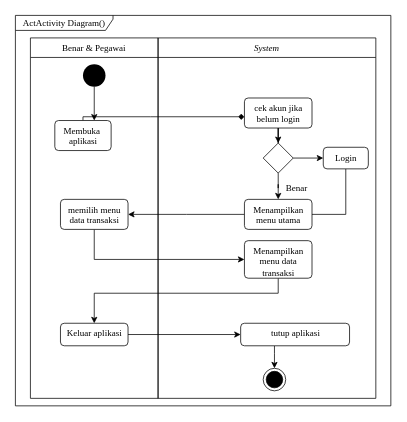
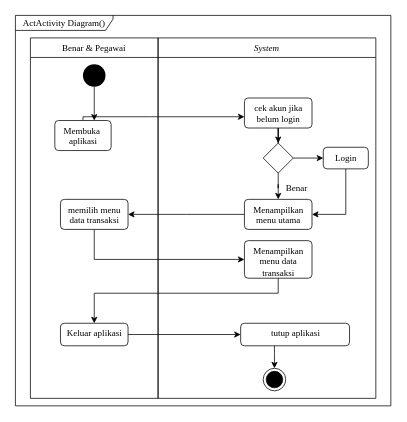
edge "Membuka aplikasi" -> "cek akun jika belum login": arrowhead diamond -> classic
edge "Login" -- "Menampilkan menu utama": arrowhead none -> classic
